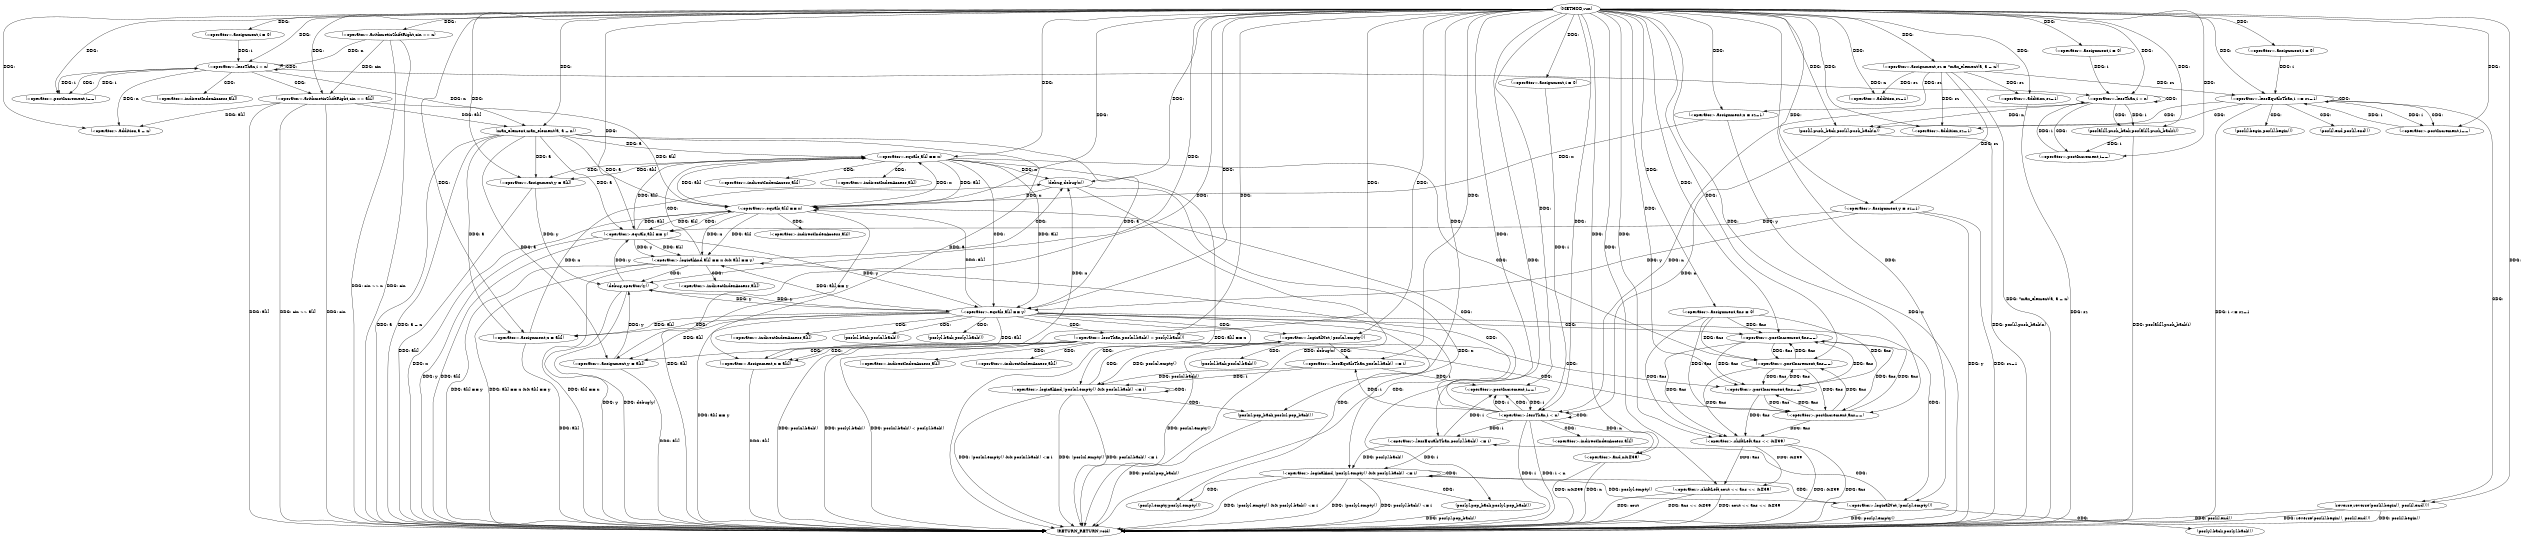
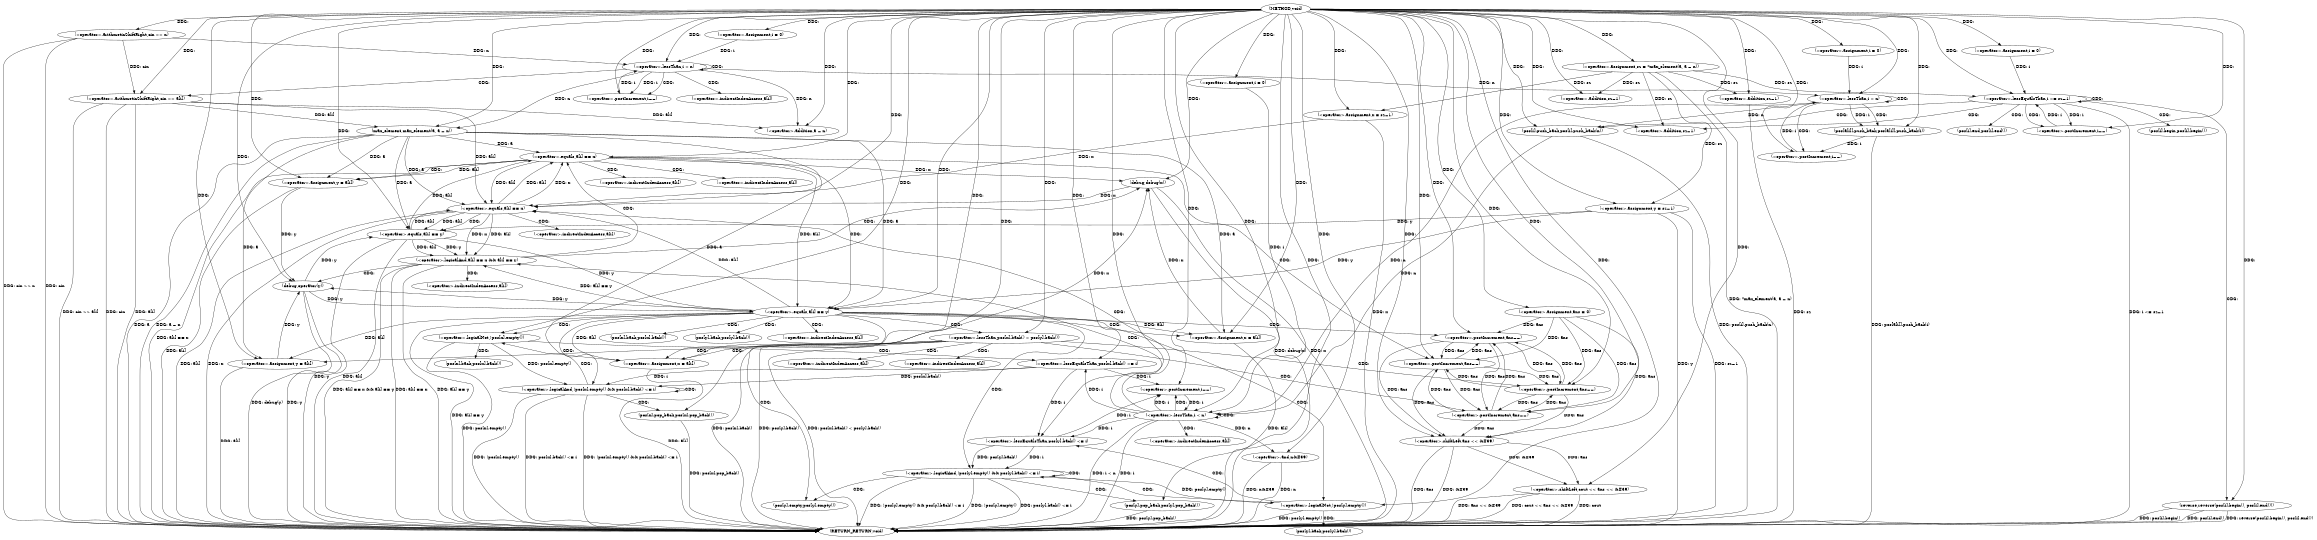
node "(METHOD,run)": label "(METHOD,run)" -> "(METHOD,void)"
edge "(<operator>.lessEqualsThan,pos[x].back() <= i)" -> "(<operator>.lessEqualsThan,pos[y].back() <= i)": added, label "DDG: i"
